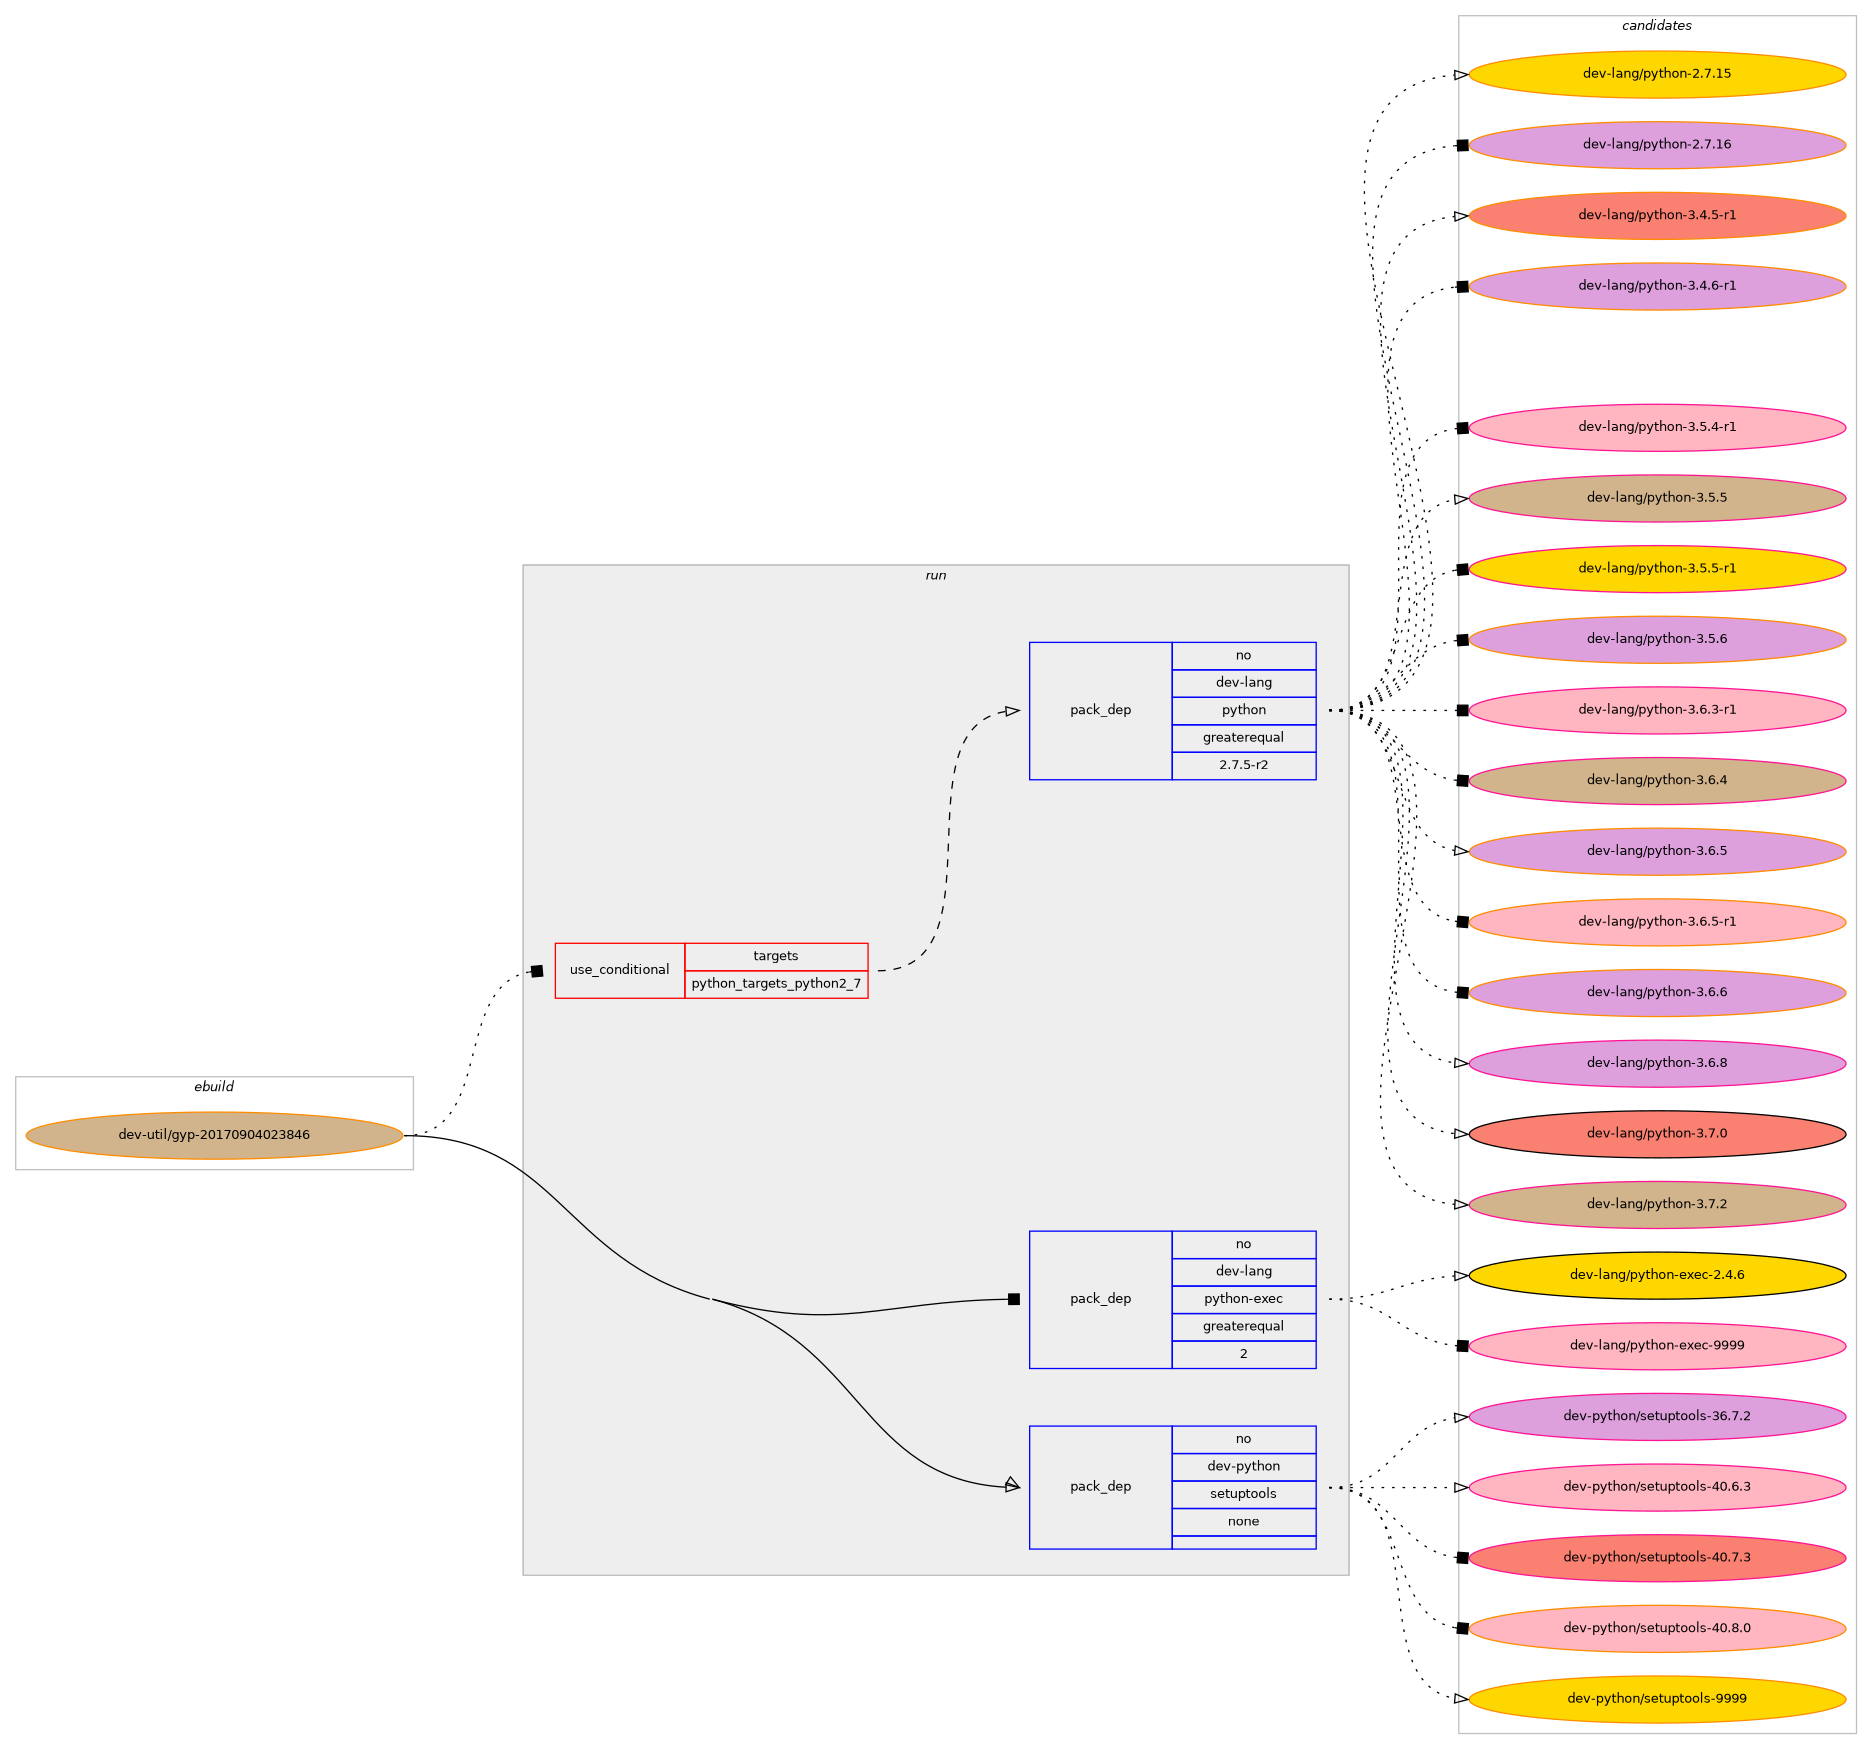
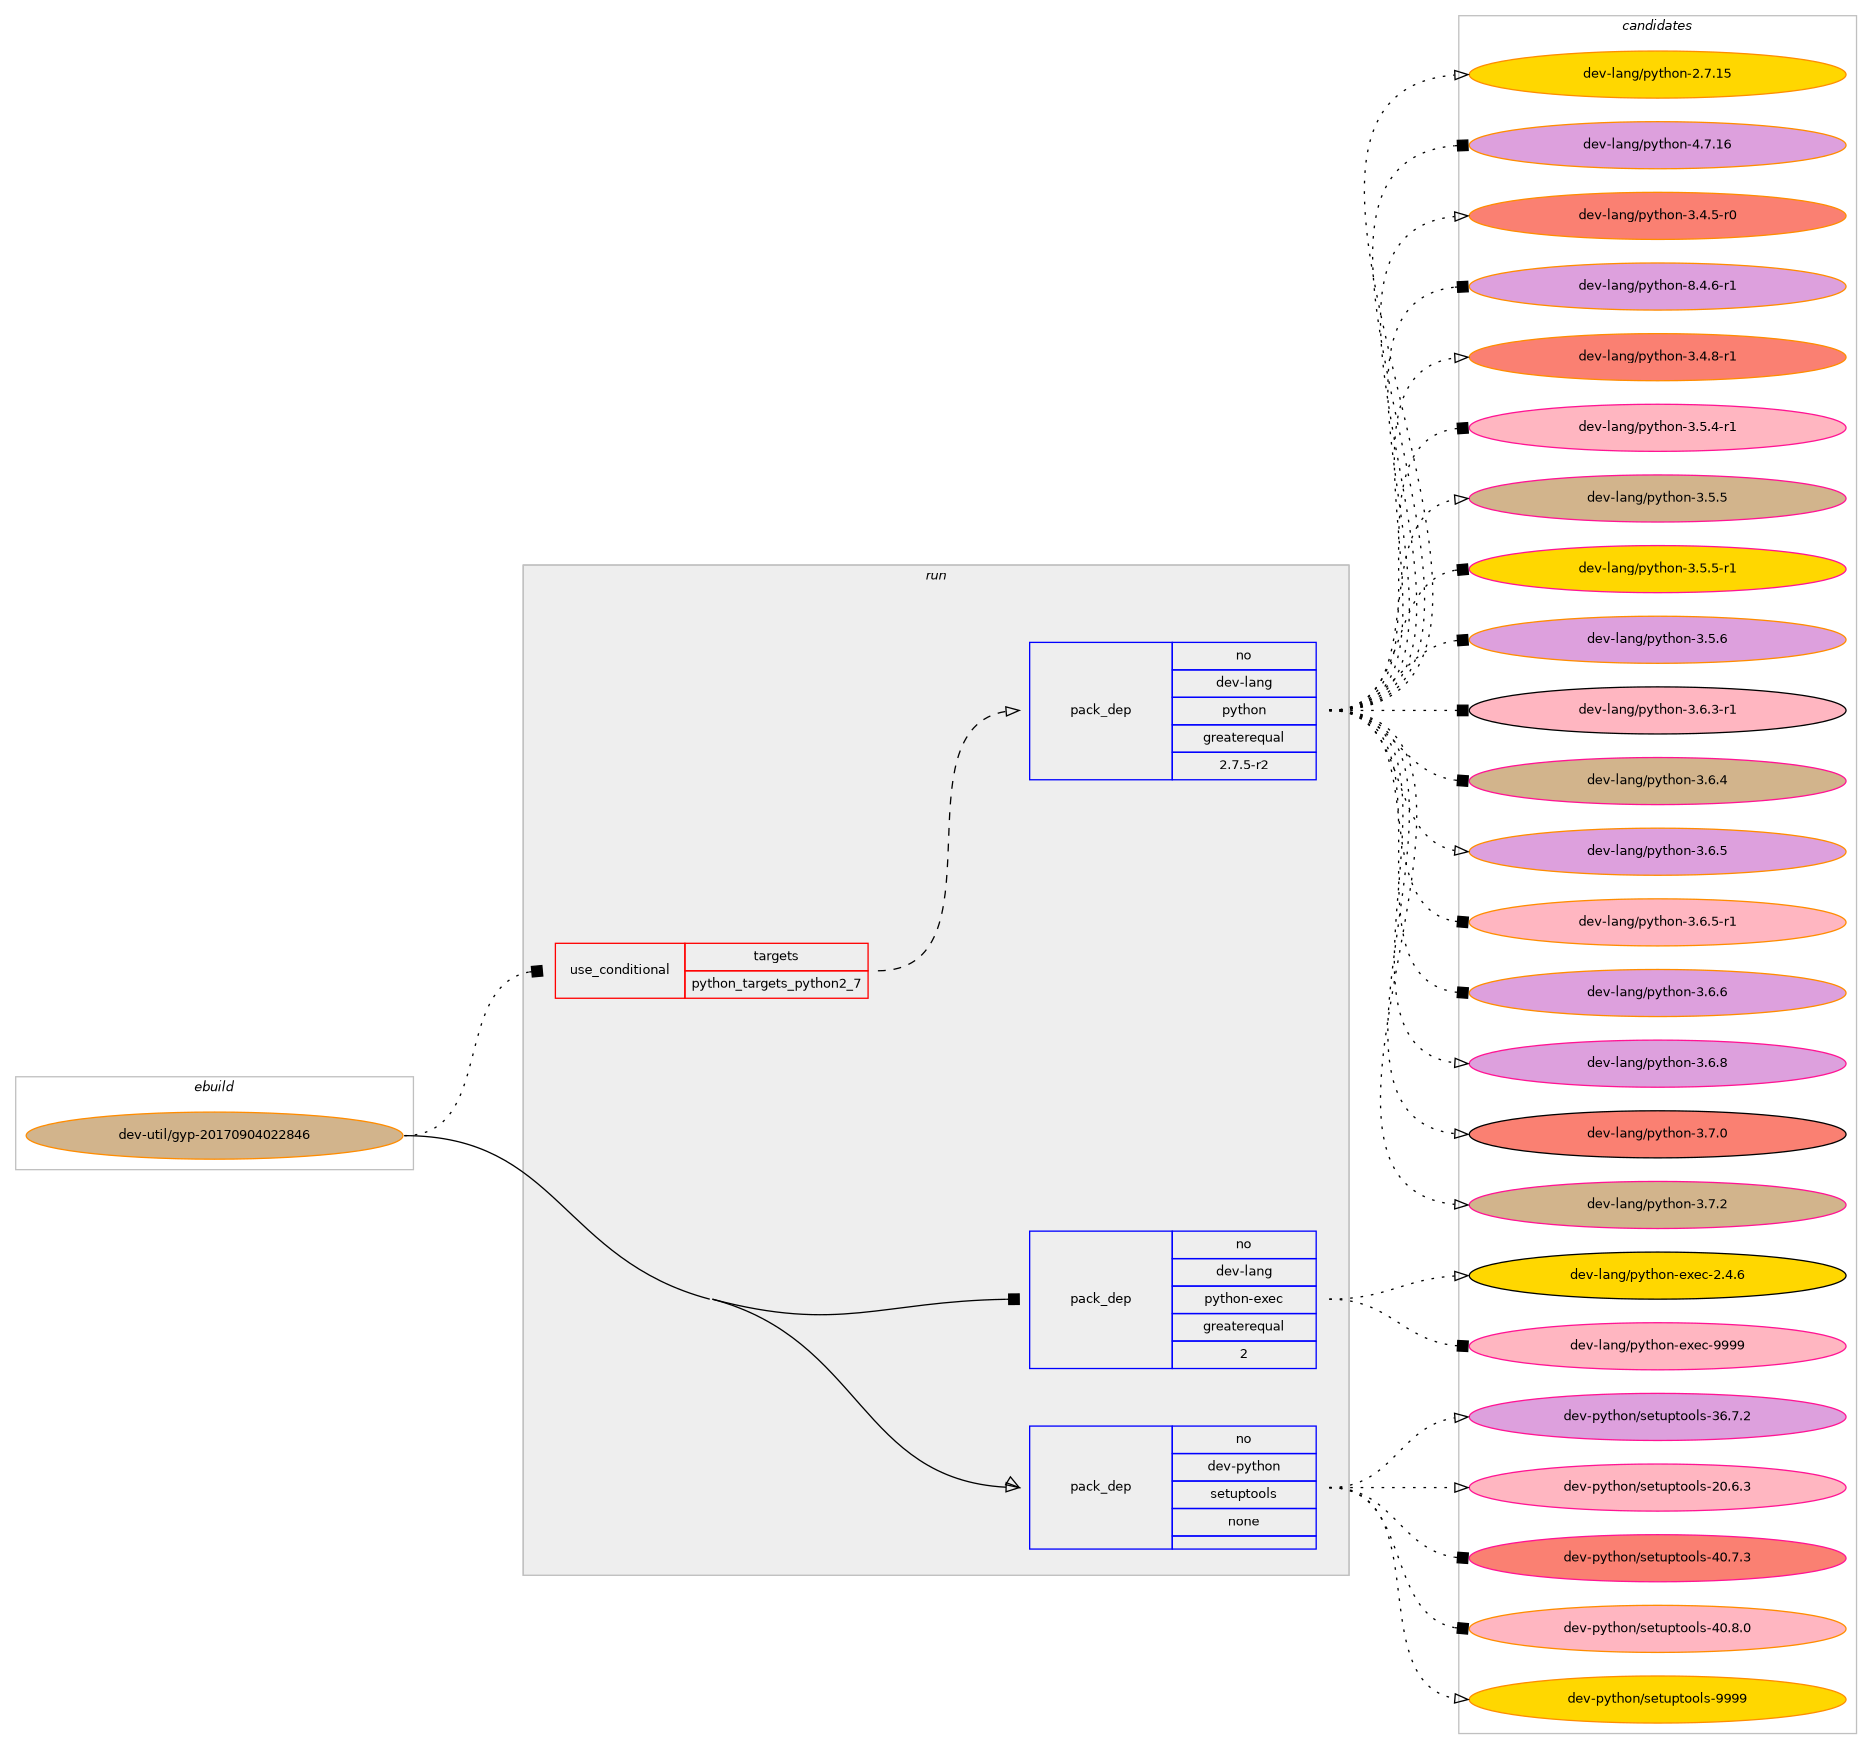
node "dev-lang/python-2.7.16": label "dev-lang/python-2.7.16" -> "dev-lang/python-4.7.16"
node "dev-lang/python-3.4.5-r1": label "dev-lang/python-3.4.5-r1" -> "dev-lang/python-3.4.5-r0"
node "dev-lang/python-3.4.6-r1": label "dev-lang/python-3.4.6-r1" -> "dev-lang/python-8.4.6-r1"
node "dev-lang/python-3.4.8-r1": added
node "dev-lang/python-3.6.3-r1": color deeppink -> black
node "dev-util/gyp-20170904023846": label "dev-util/gyp-20170904023846" -> "dev-util/gyp-20170904022846"
node "dev-python/setuptools-40.6.3": label "dev-python/setuptools-40.6.3" -> "dev-python/setuptools-20.6.3"
